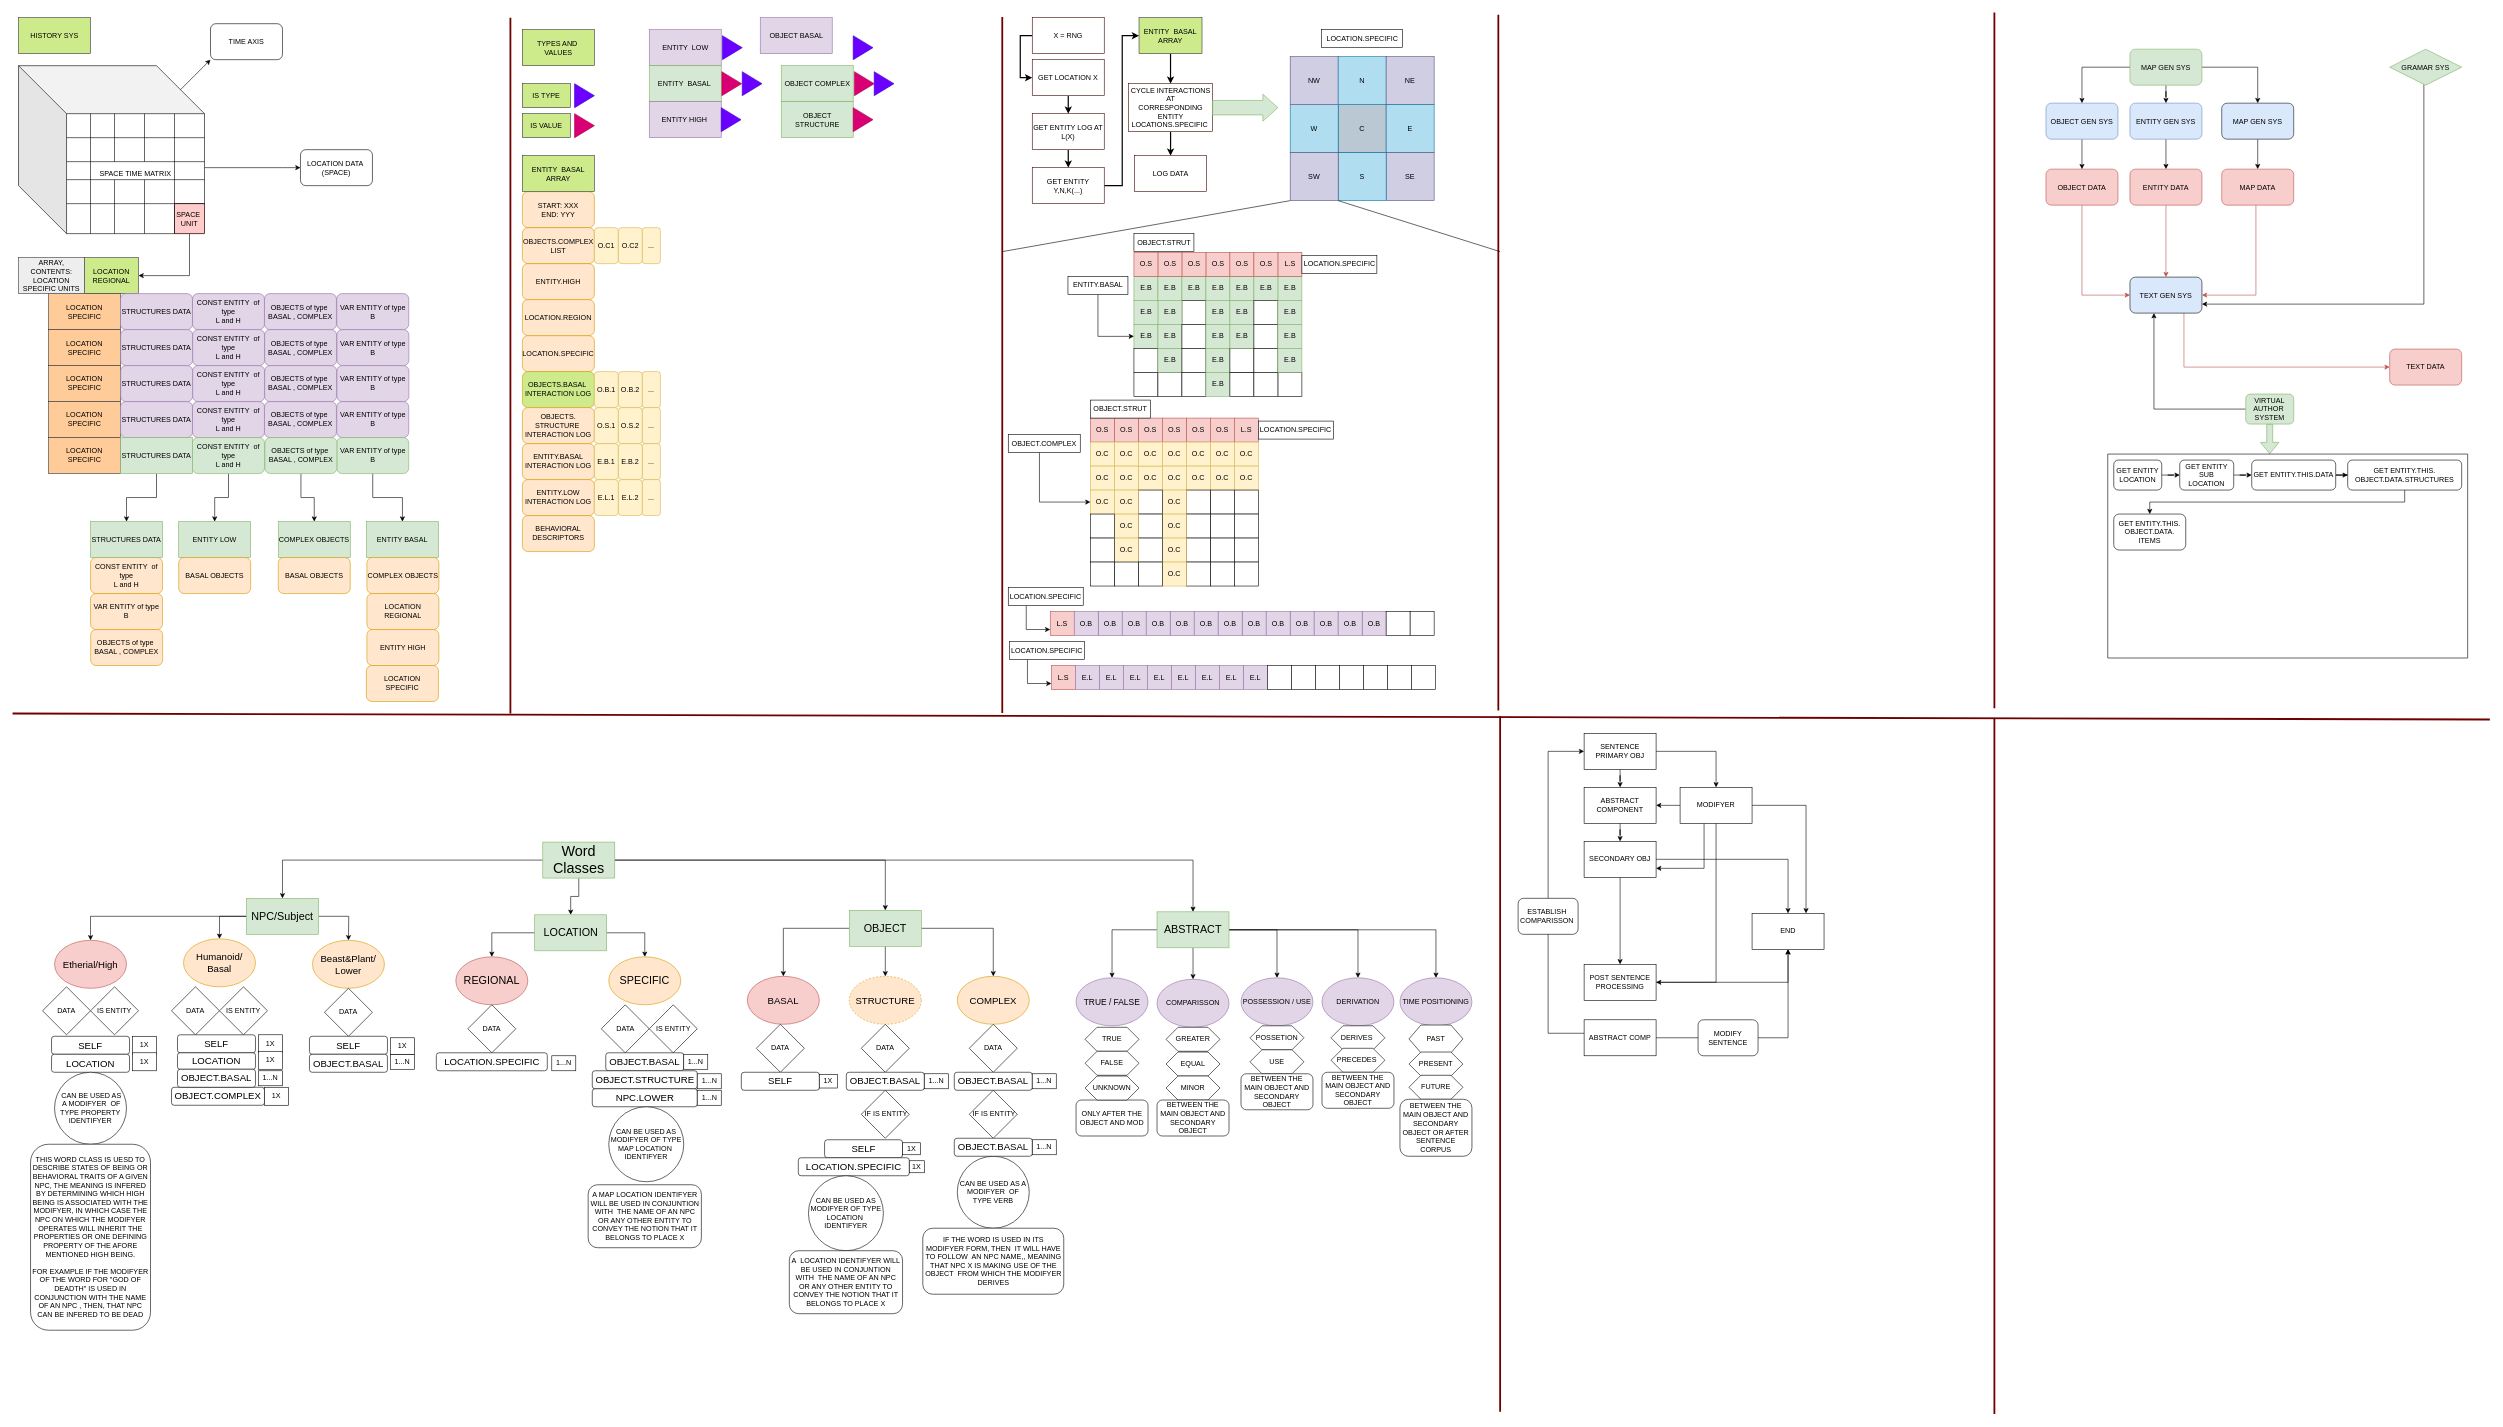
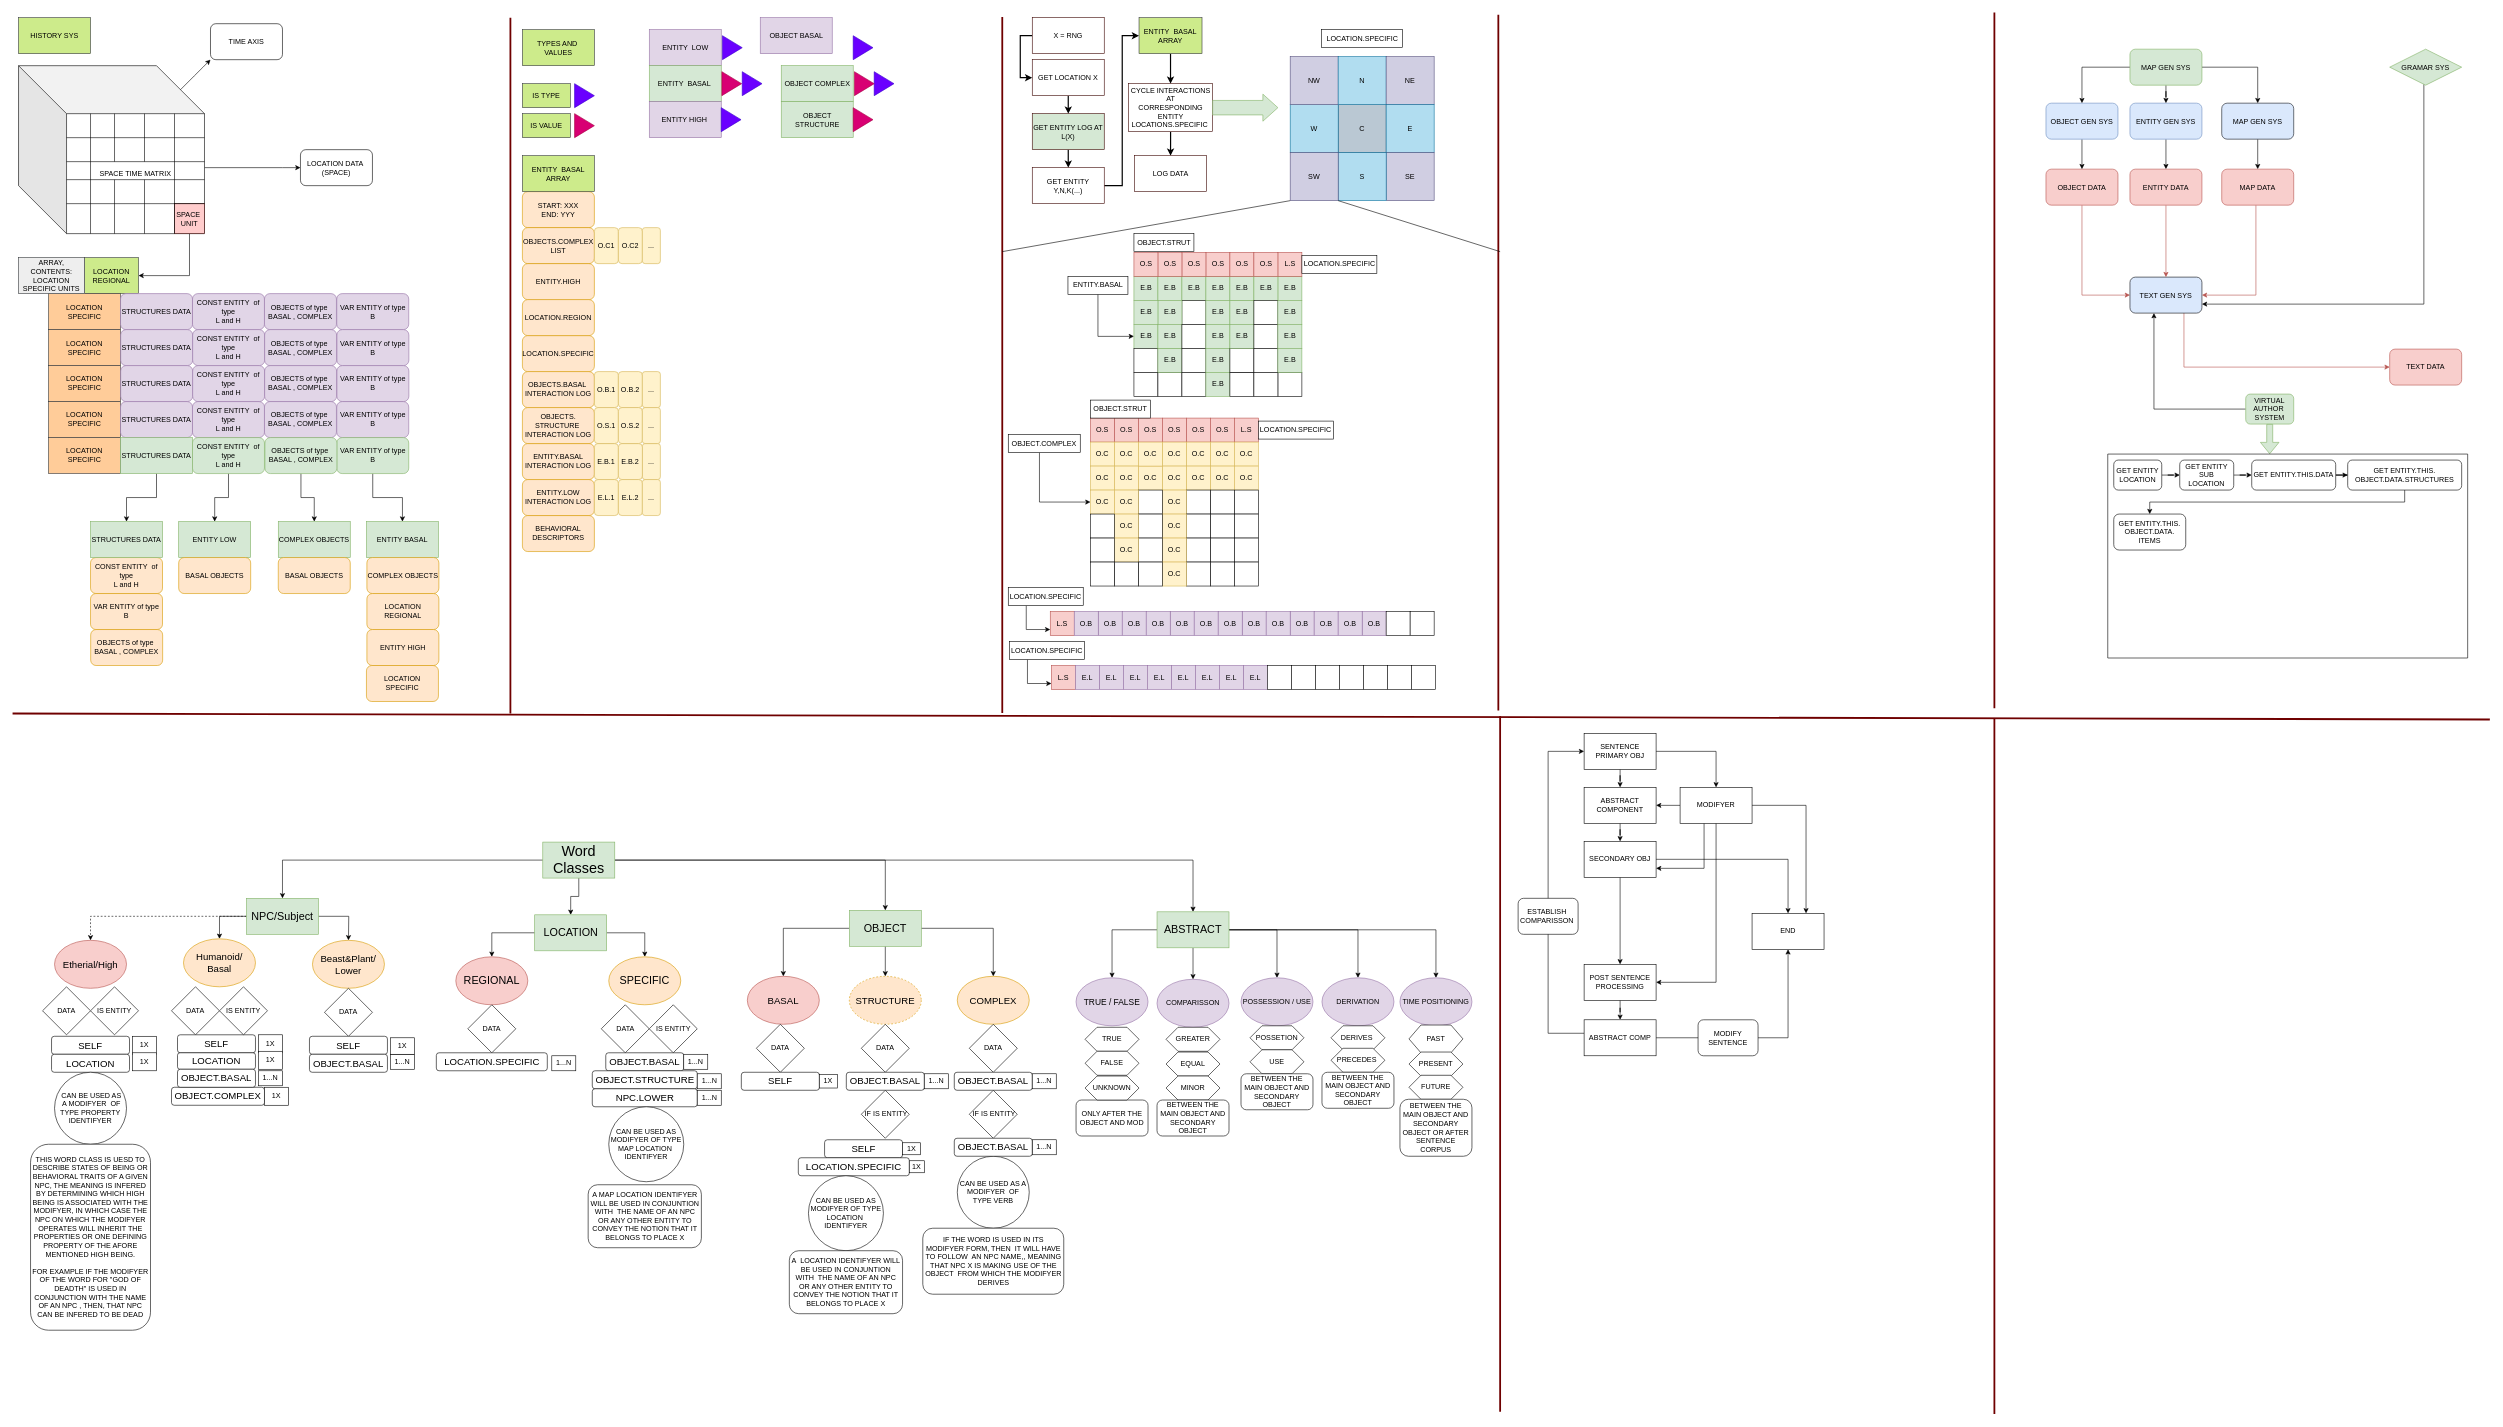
node "GET ENTITY LOG AT L(X)": fillcolor #ffffff -> #d5e8d4
node "OBJECTS.BASAL INTERACTION LOG": fillcolor #cdeb8b -> #ffe6cc
edge "NPC/Subject" -> "Etherial/High": style solid -> dashed
edge "POST SENTENCE PROCESSING" -> "END": now "POST SENTENCE PROCESSING" -> "ABSTRACT COMP"
